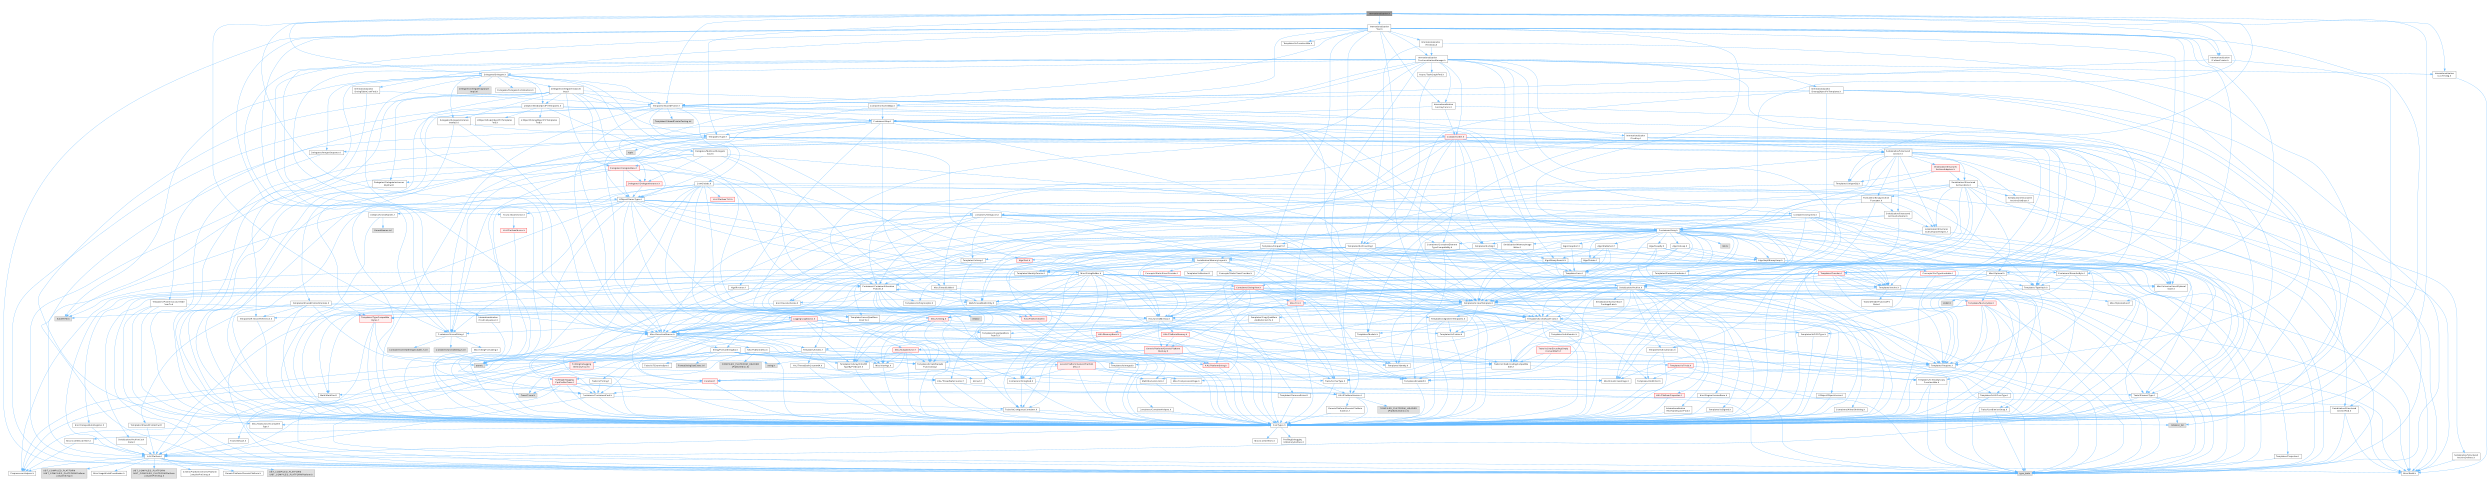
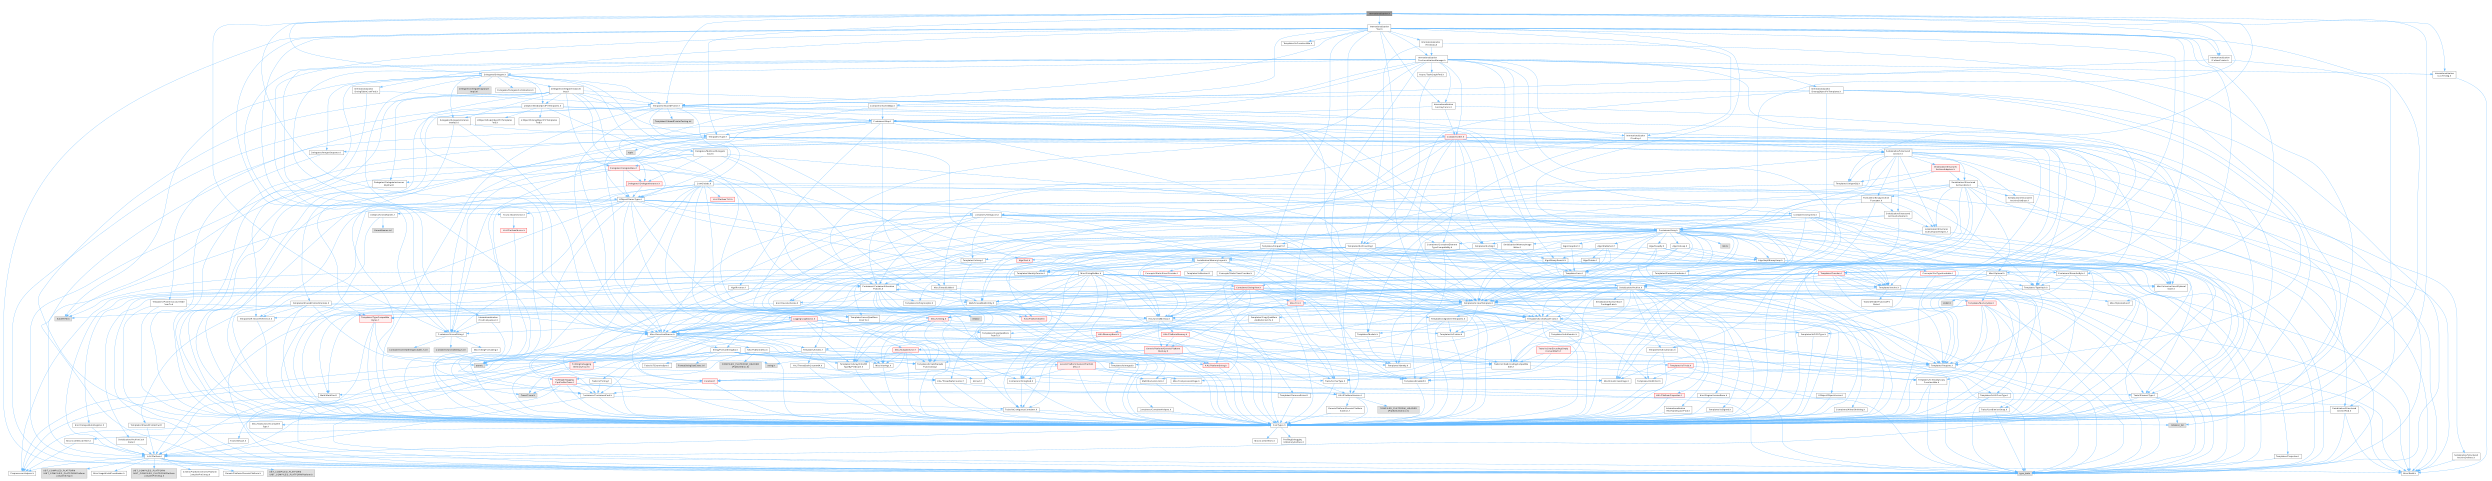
edge "Internationalization /Text.h" -> "Internationalization /TextKey.h": added
edge "Containers/Array.h" -> "Algo/Rotate.h": now "Containers/Array.h" -> "Templates/UnrealTemplate.h"
edge "UObject/NameTypes.h" -> "Misc/StringBuilder.h": now "UObject/NameTypes.h" -> "Templates/RemoveReference.h"
edge "Internationalization /TextComparison.h" -> "Containers/UnrealString.h": added
edge "Templates/PointerIsConvertible FromTo.h" -> "Misc/StaticAssertComplete Type.h": removed
